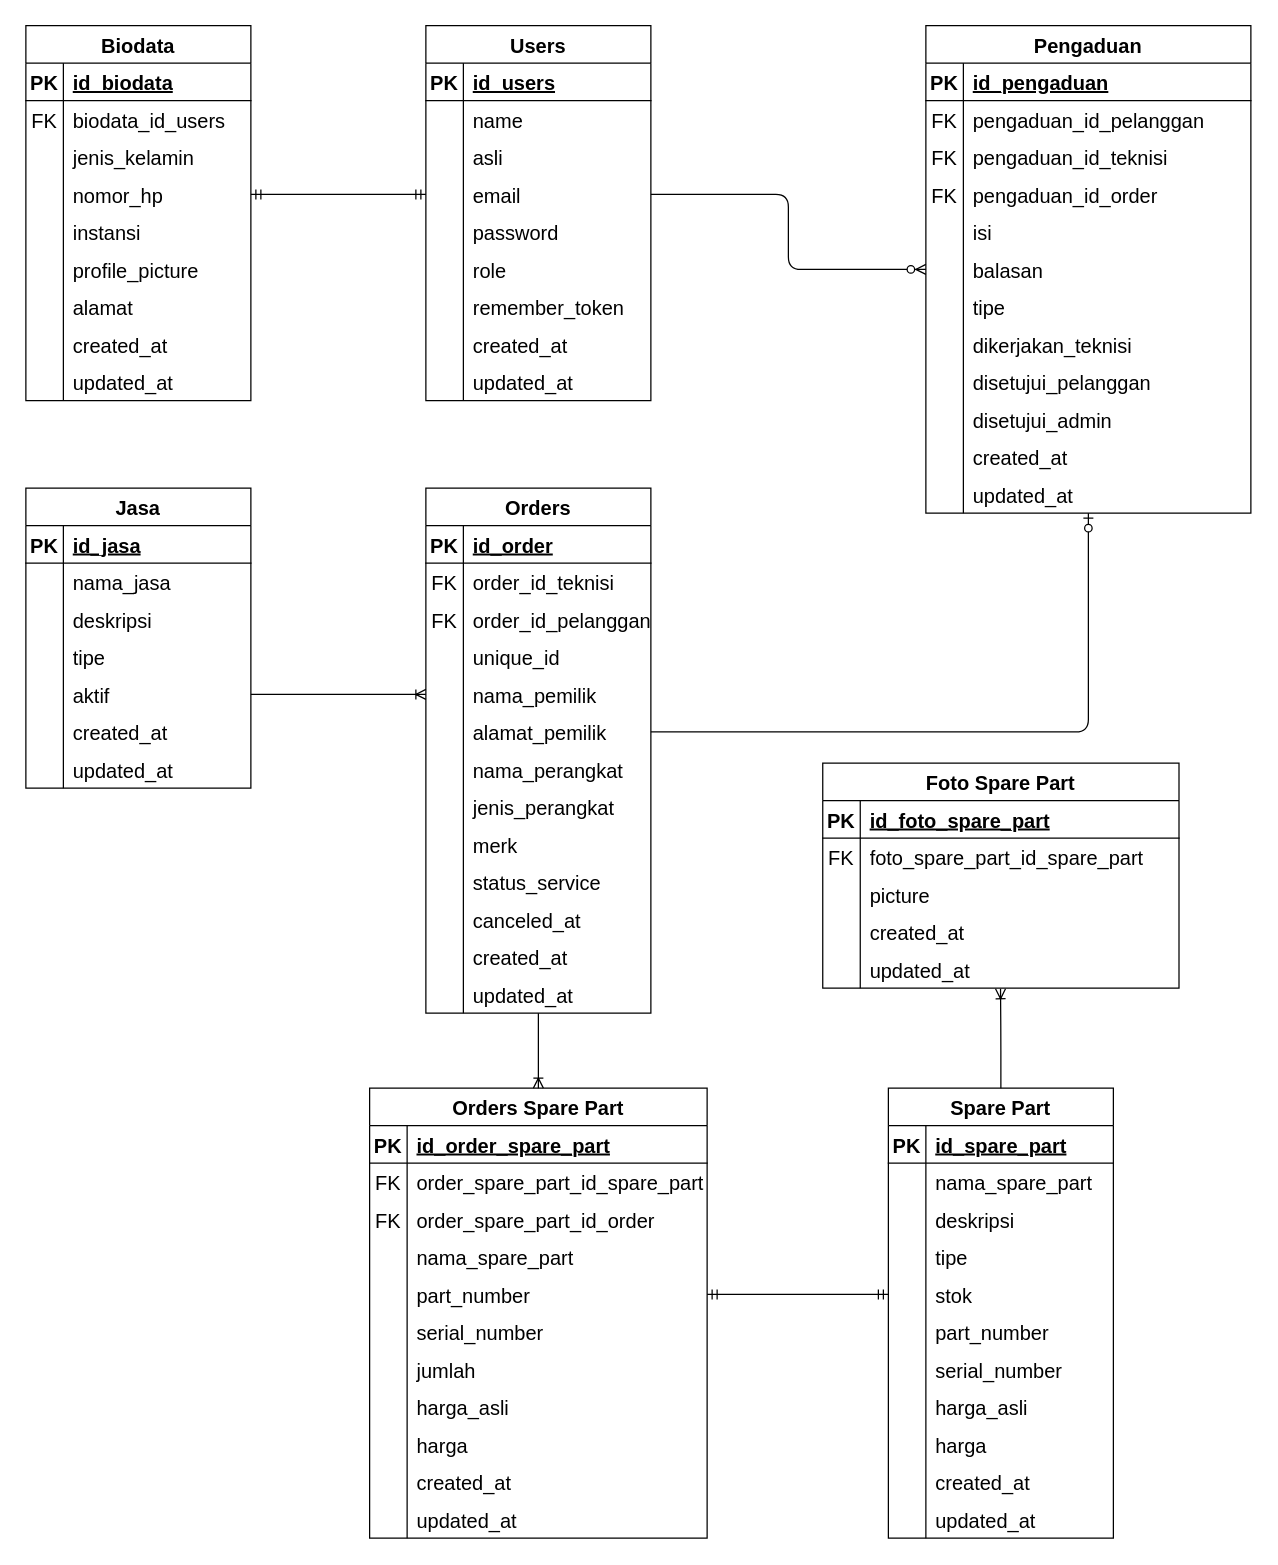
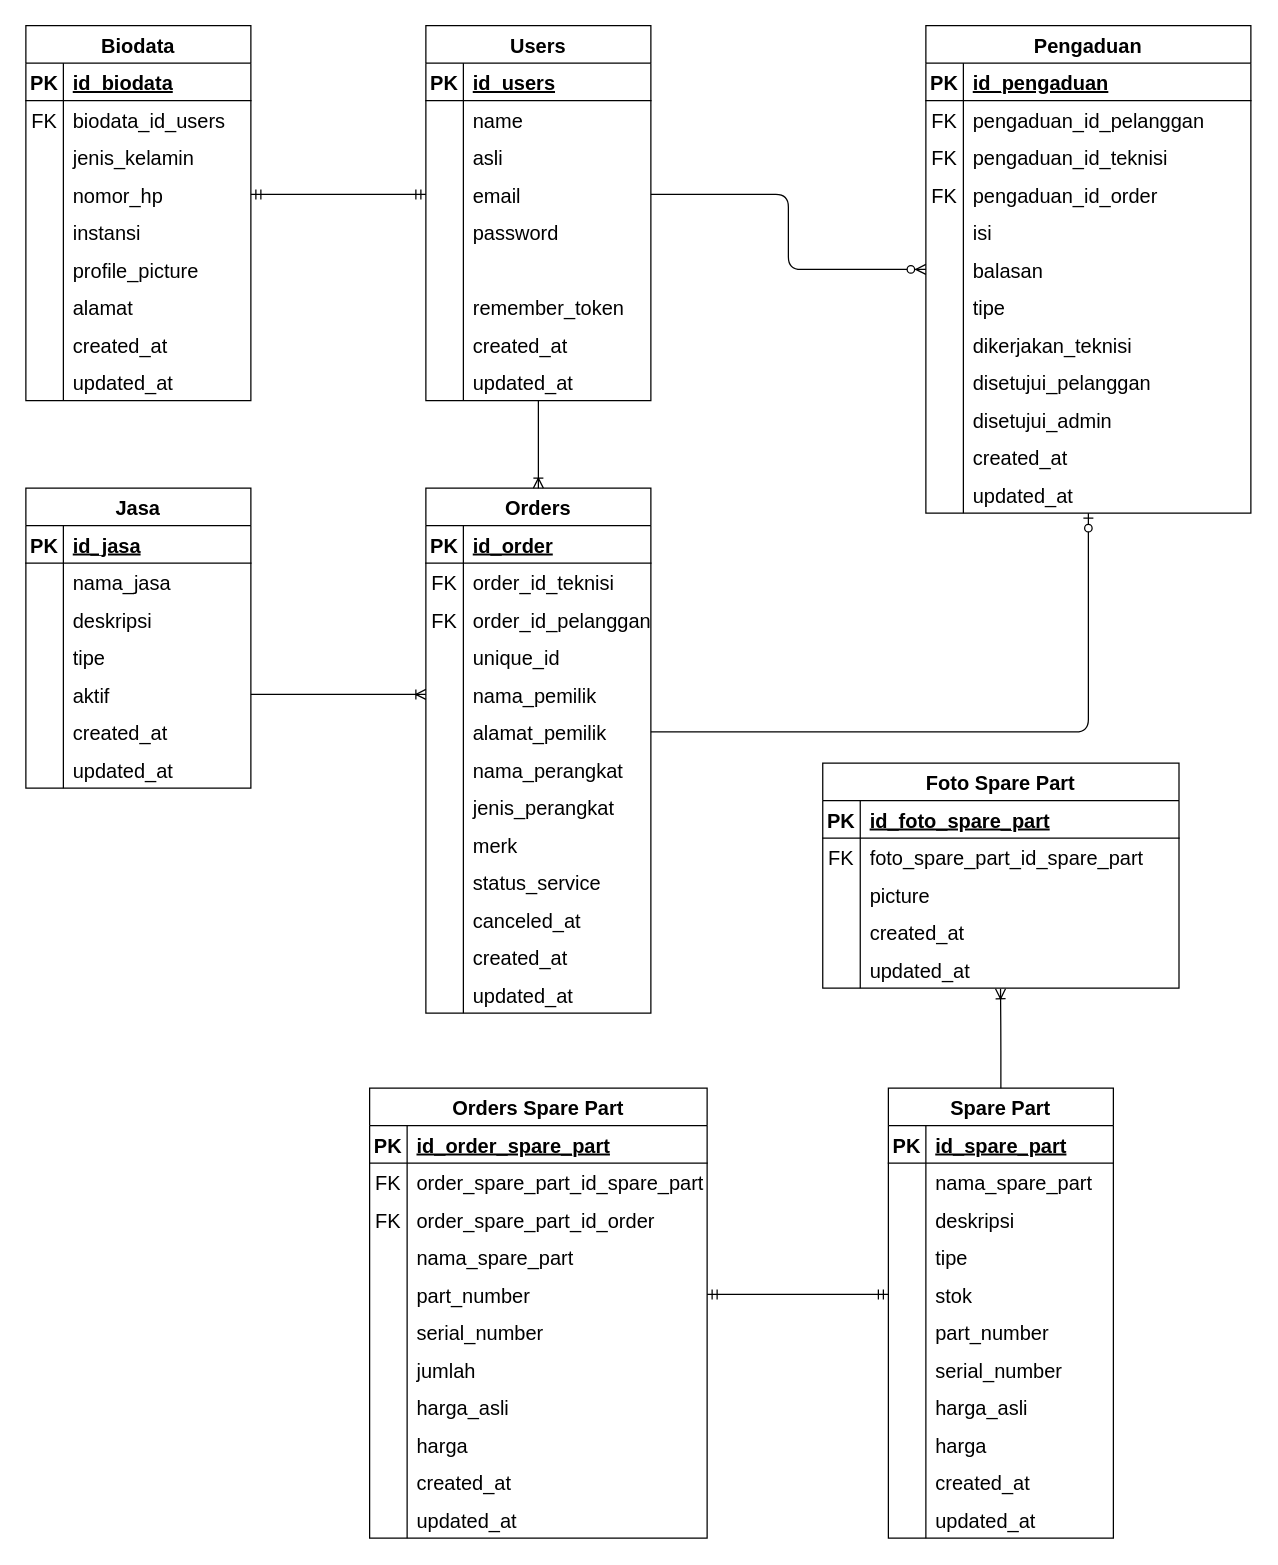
node "role": removed
edge "Users" -> "Orders": added
edge "Orders" -> "Orders Spare Part": removed
